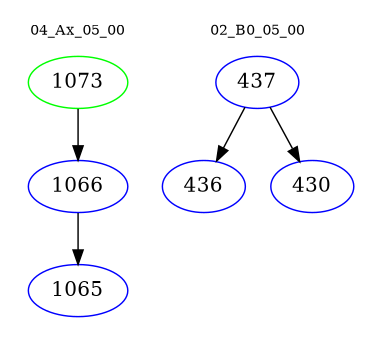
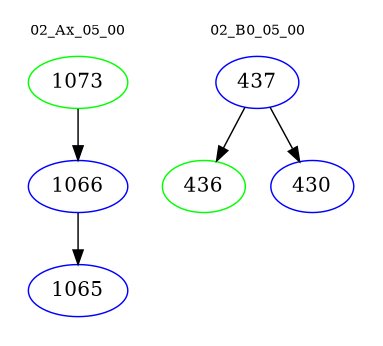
cluster "04_Ax_05_00": label "04_Ax_05_00" -> "02_Ax_05_00"
node "436": color blue -> green
